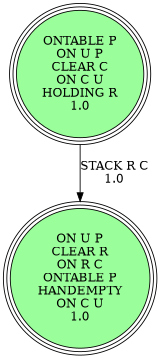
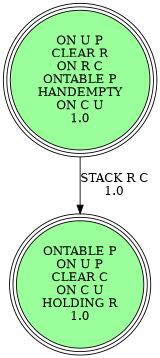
edge "ONTABLE P ON U P CLEAR C ON C U HOLDING R 1.0" -> "ON U P CLEAR R ON R C ONTABLE P HANDEMPTY ON C U 1.0": reversed
